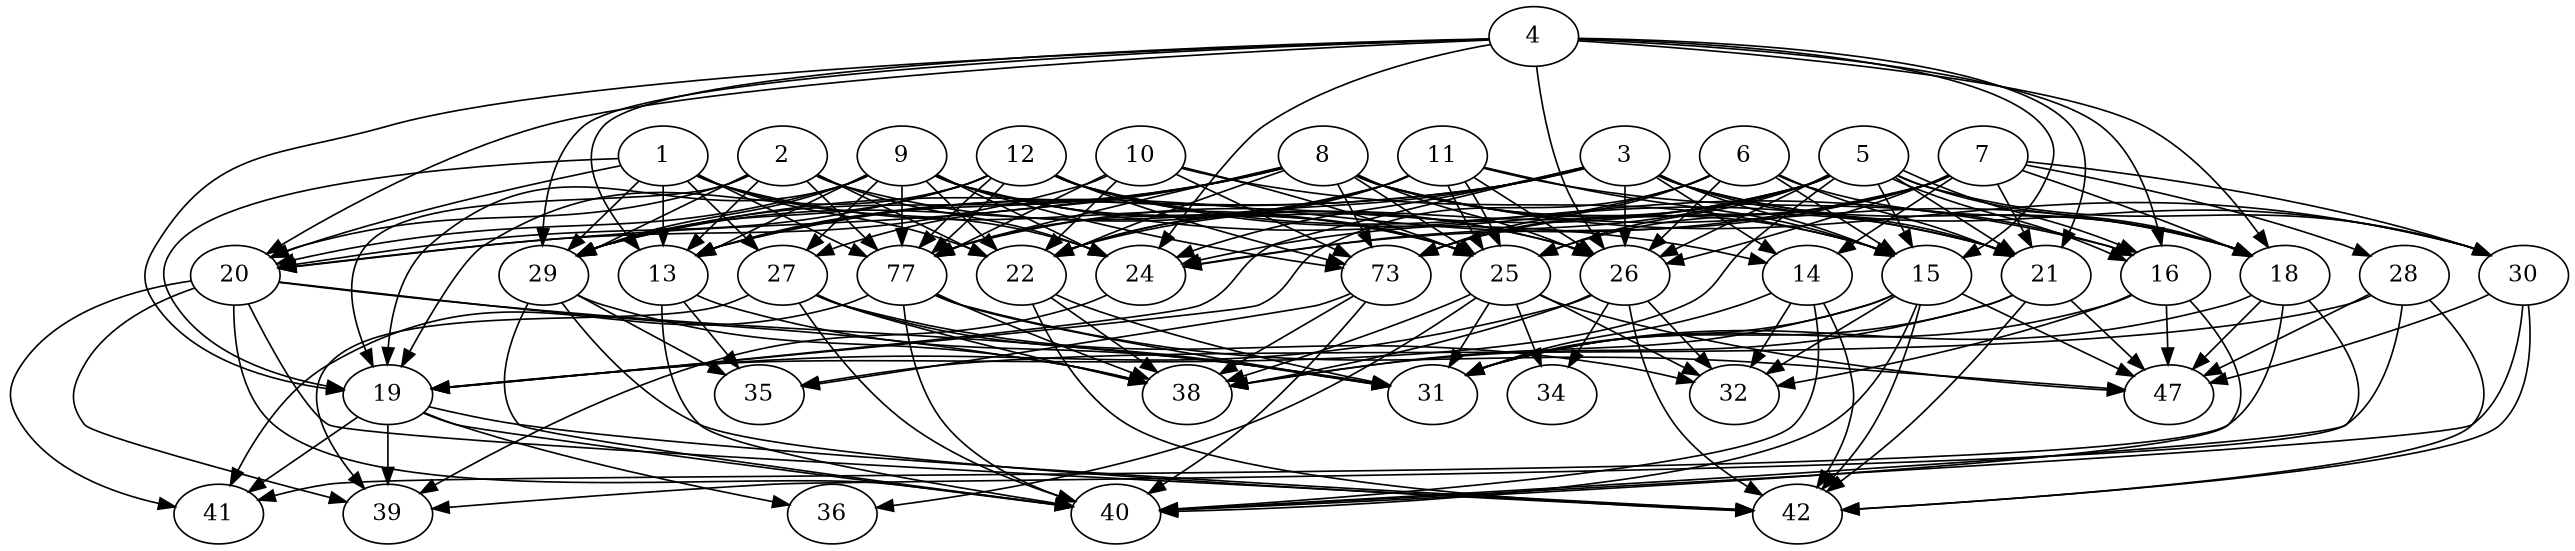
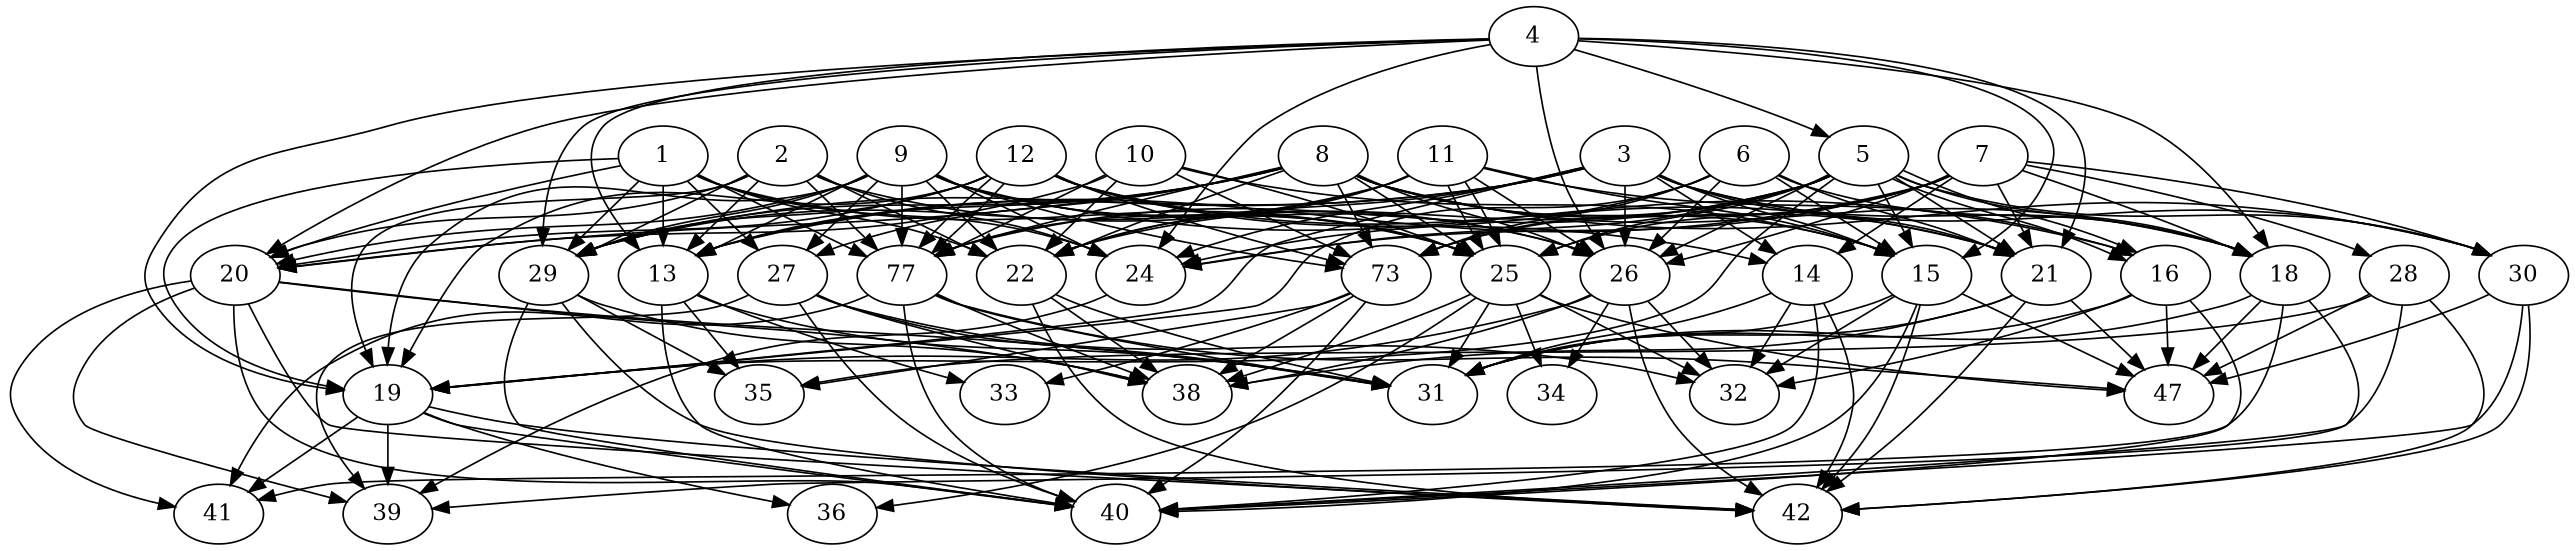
edge "4" -> "16": now "4" -> "5"
edge "15" -> "38": removed
node "33": added
